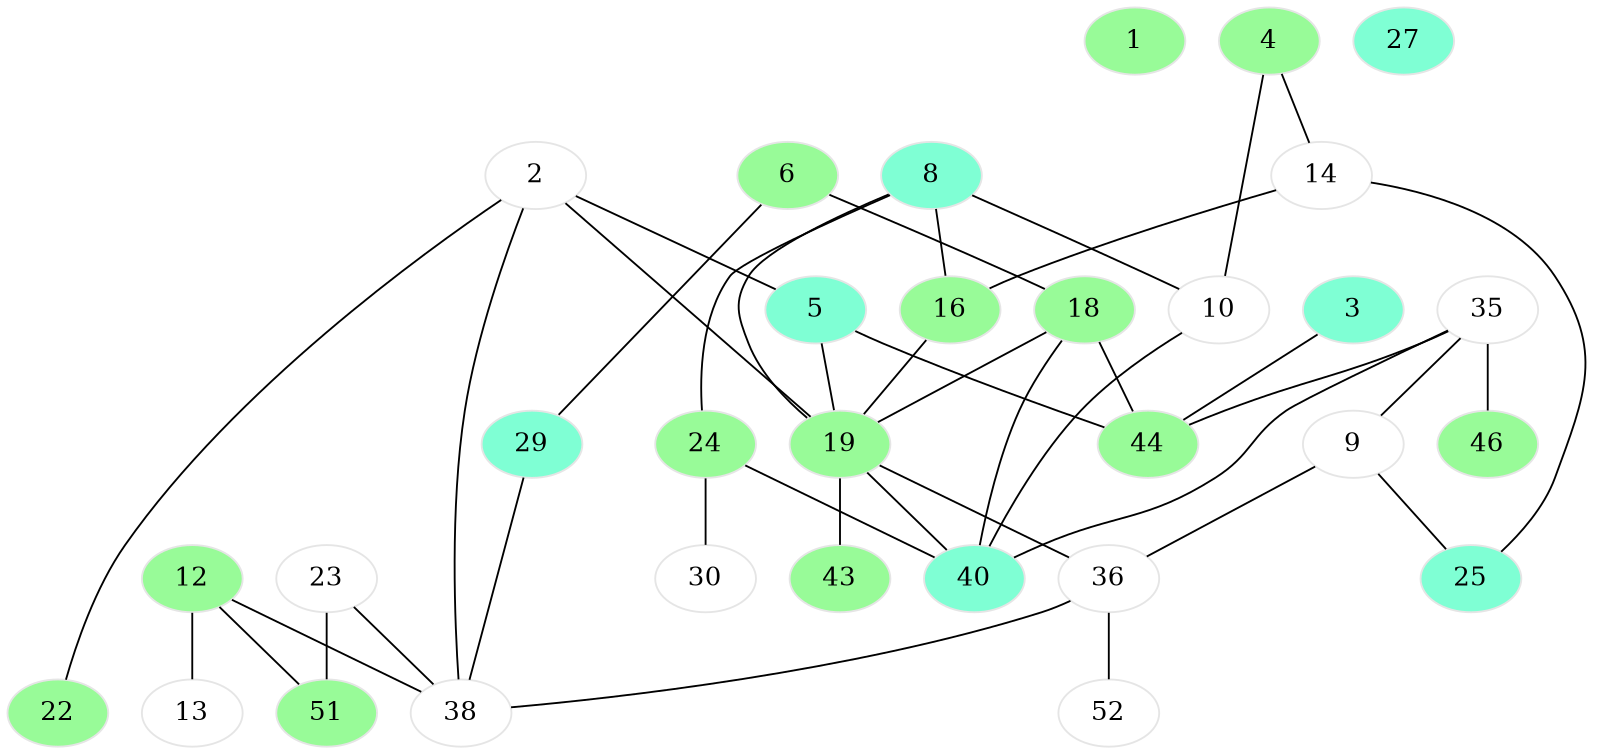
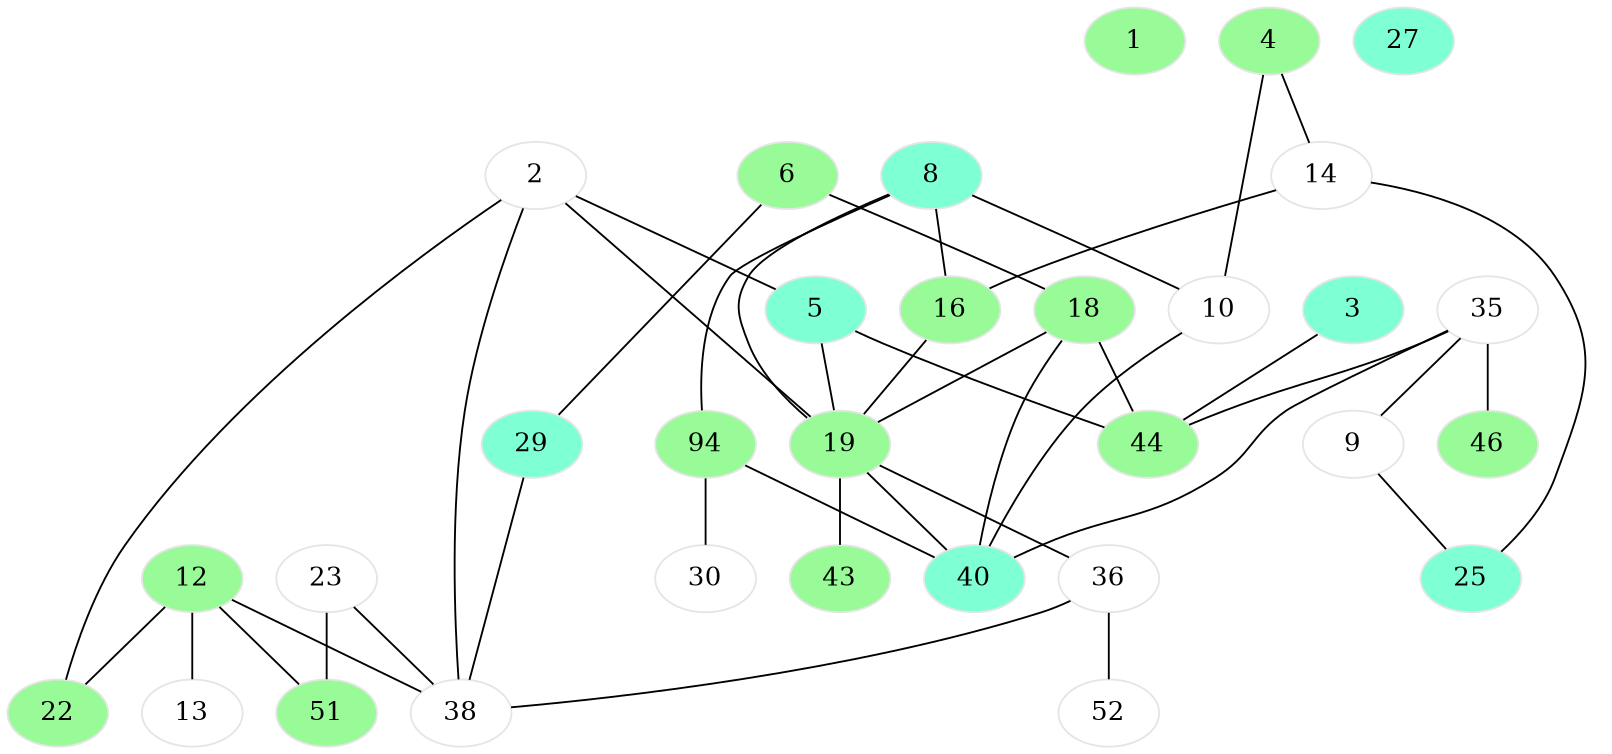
node "24": label "24" -> "94"
edge "9" -- "36": removed
edge "12" -- "22": added
